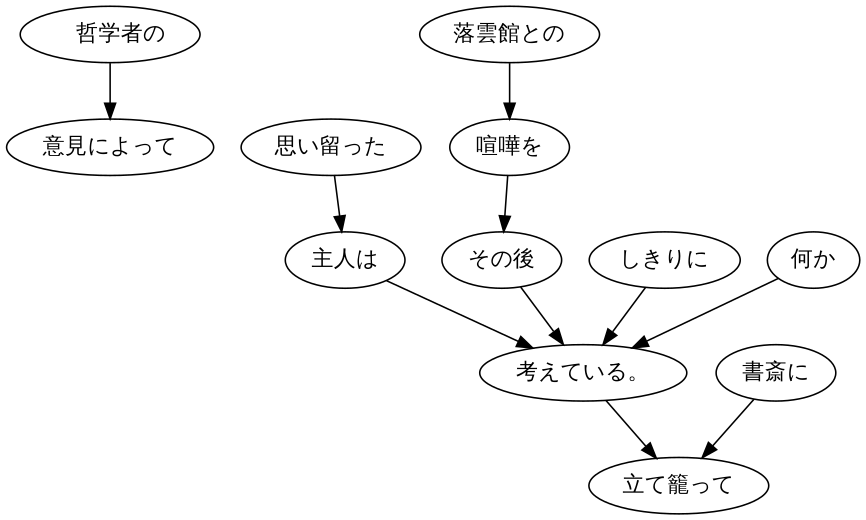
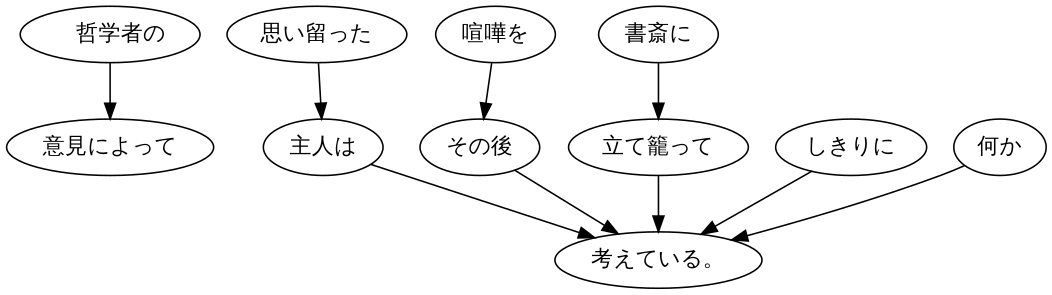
node "落雲館との": removed
edge "考えている。" -> "立て籠って": reversed
